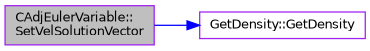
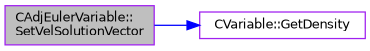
node "GetDensity::GetDensity": label "GetDensity::GetDensity" -> "CVariable::GetDensity"
